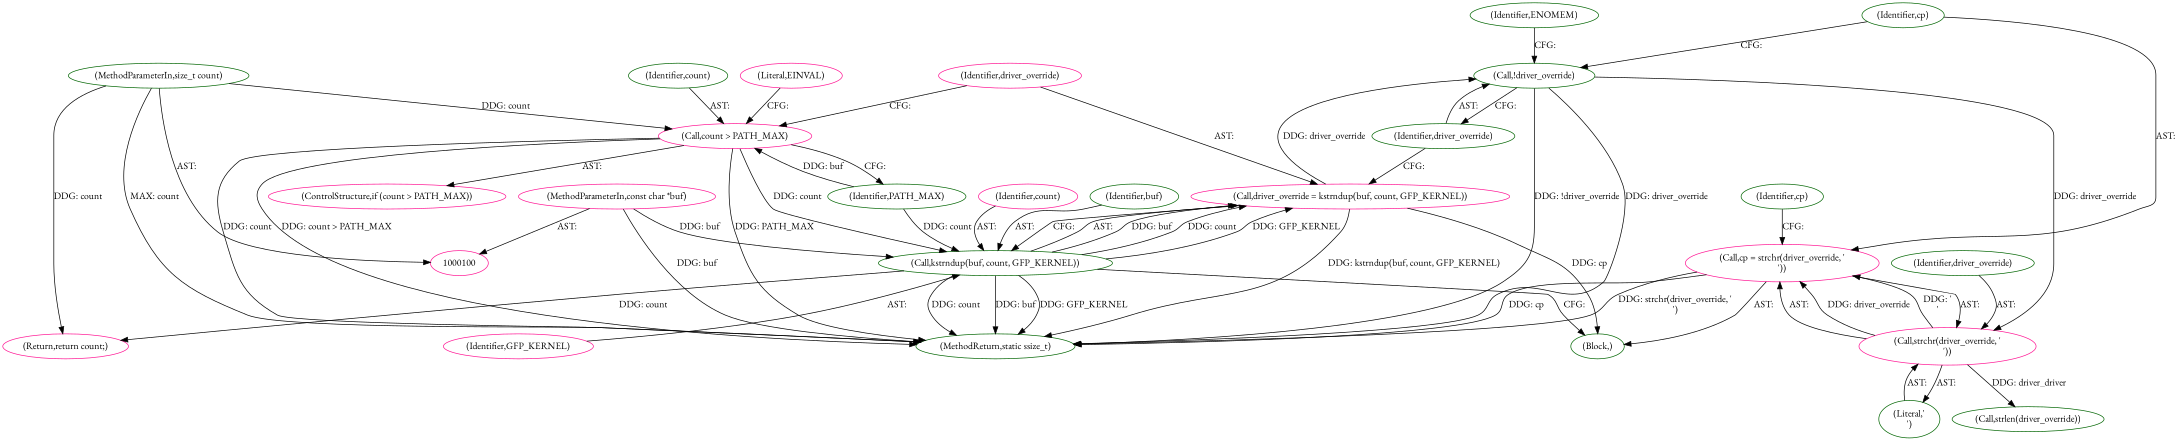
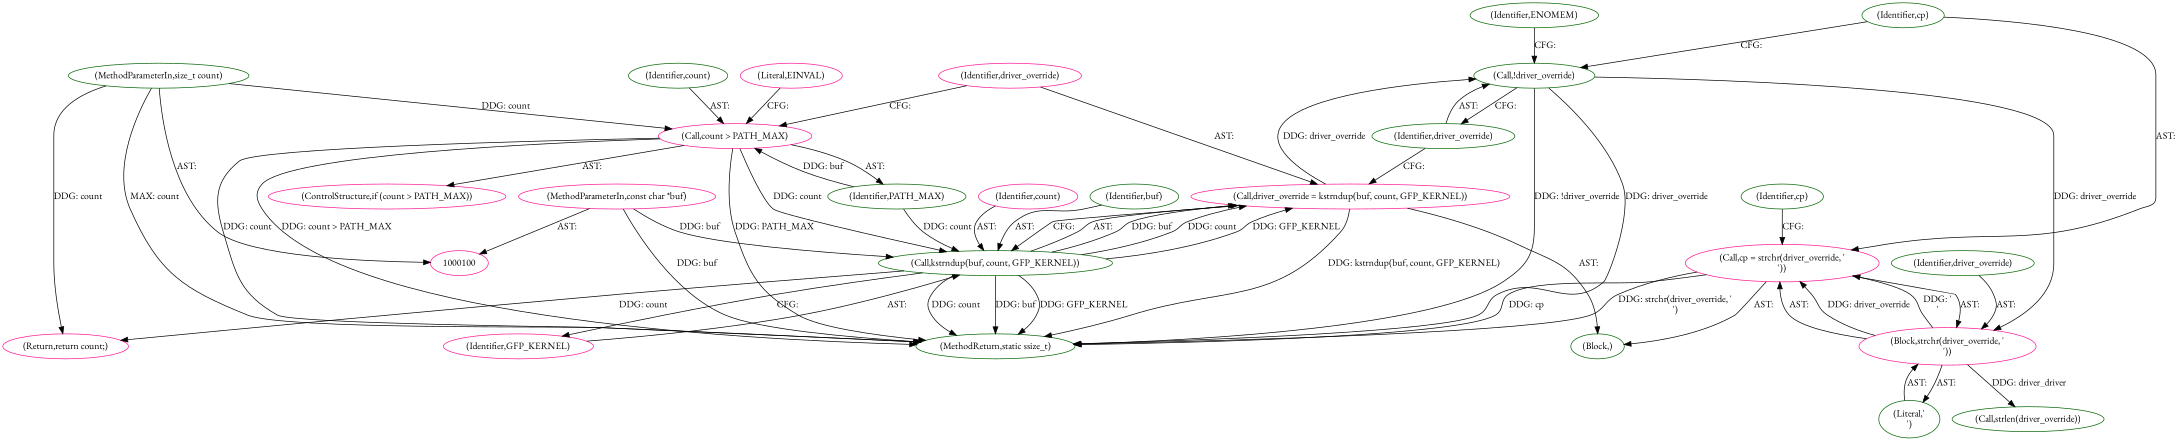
edge "(Call,count > PATH_MAX)" -> "(Identifier,PATH_MAX)": label "CFG: " -> "AST: "
edge "(Call,driver_override = kstrndup(buf, count, GFP_KERNEL))" -> "(Block,)": label "DDG: cp" -> "AST: "
edge "(Call,kstrndup(buf, count, GFP_KERNEL))" -> "(Block,)": now "(Call,kstrndup(buf, count, GFP_KERNEL))" -> "(Identifier,GFP_KERNEL)"
node "(Call,strchr(driver_override, ' '))": label "(Call,strchr(driver_override, ' '))" -> "(Block,strchr(driver_override, ' '))"
